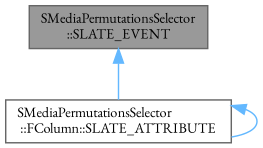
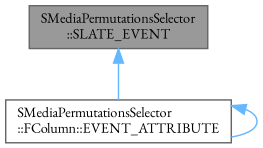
node "SMediaPermutationsSelector ::FColumn::SLATE_ATTRIBUTE": label "SMediaPermutationsSelector ::FColumn::SLATE_ATTRIBUTE" -> "SMediaPermutationsSelector ::FColumn::EVENT_ATTRIBUTE"
